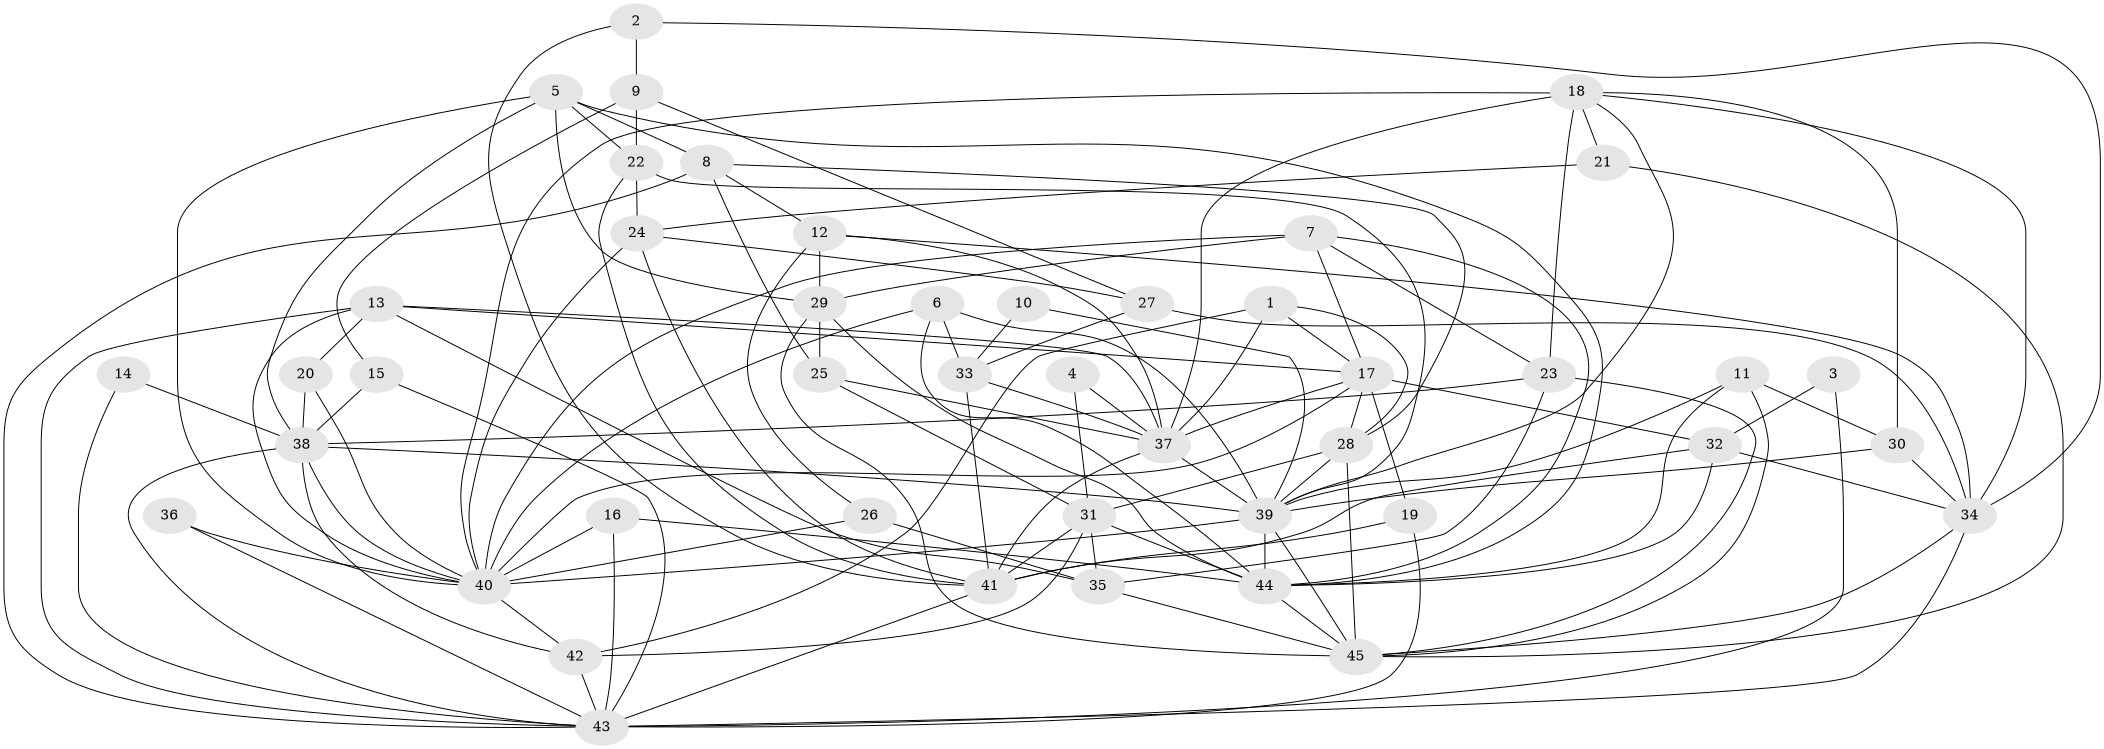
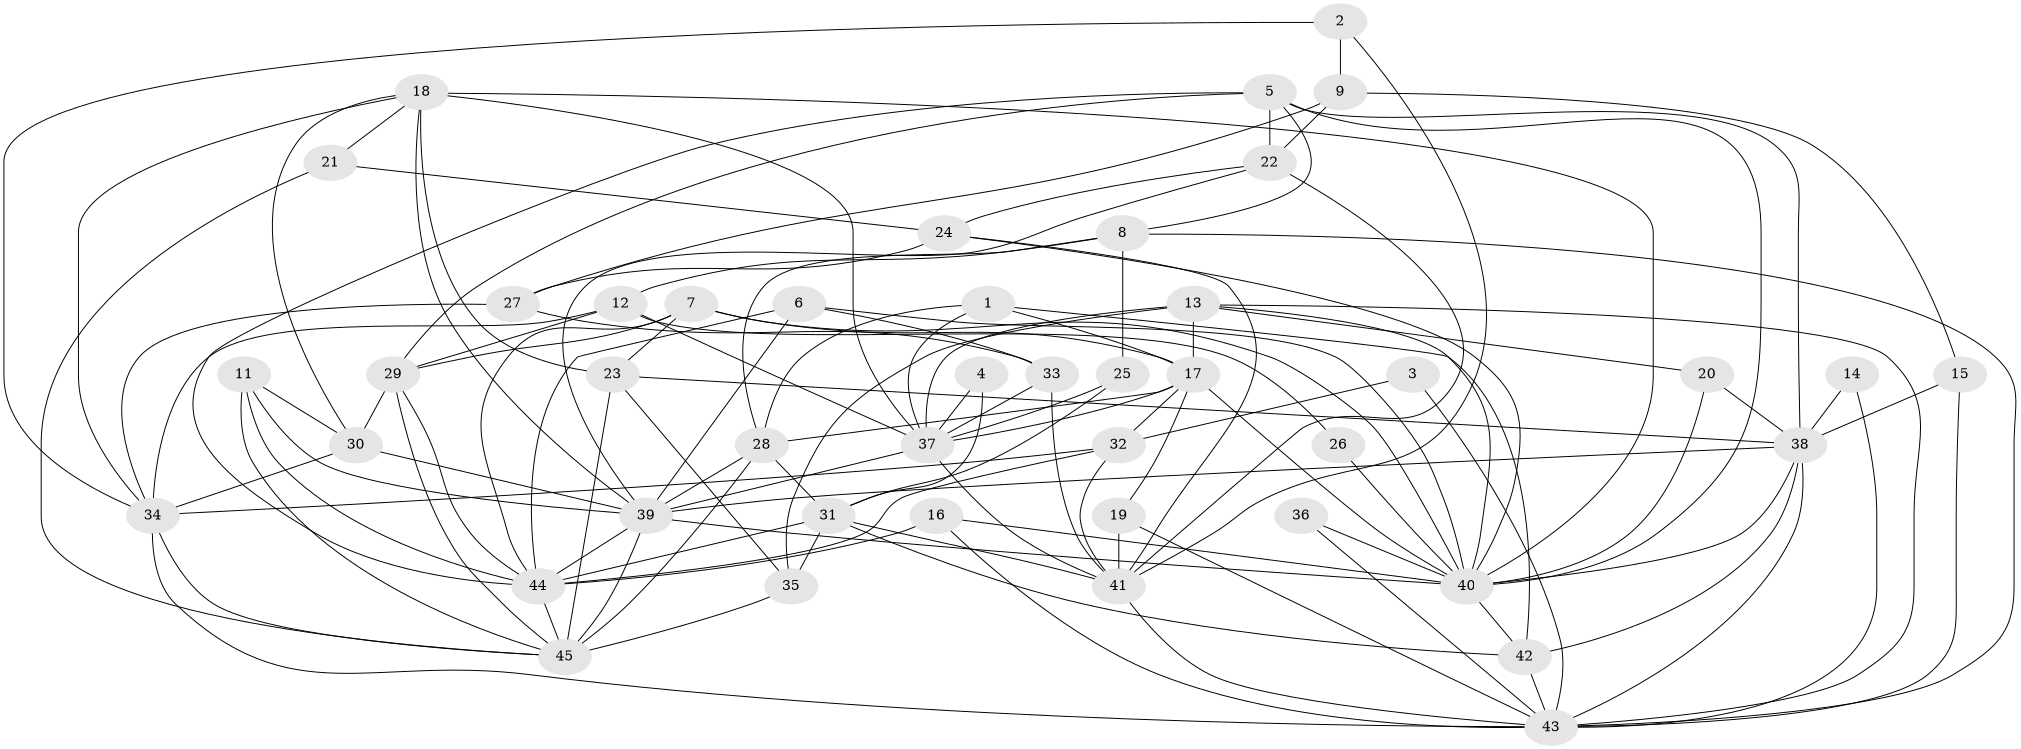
node "10": removed
edge "29" -- "25": now "29" -- "30"
edge "26" -- "35": removed
